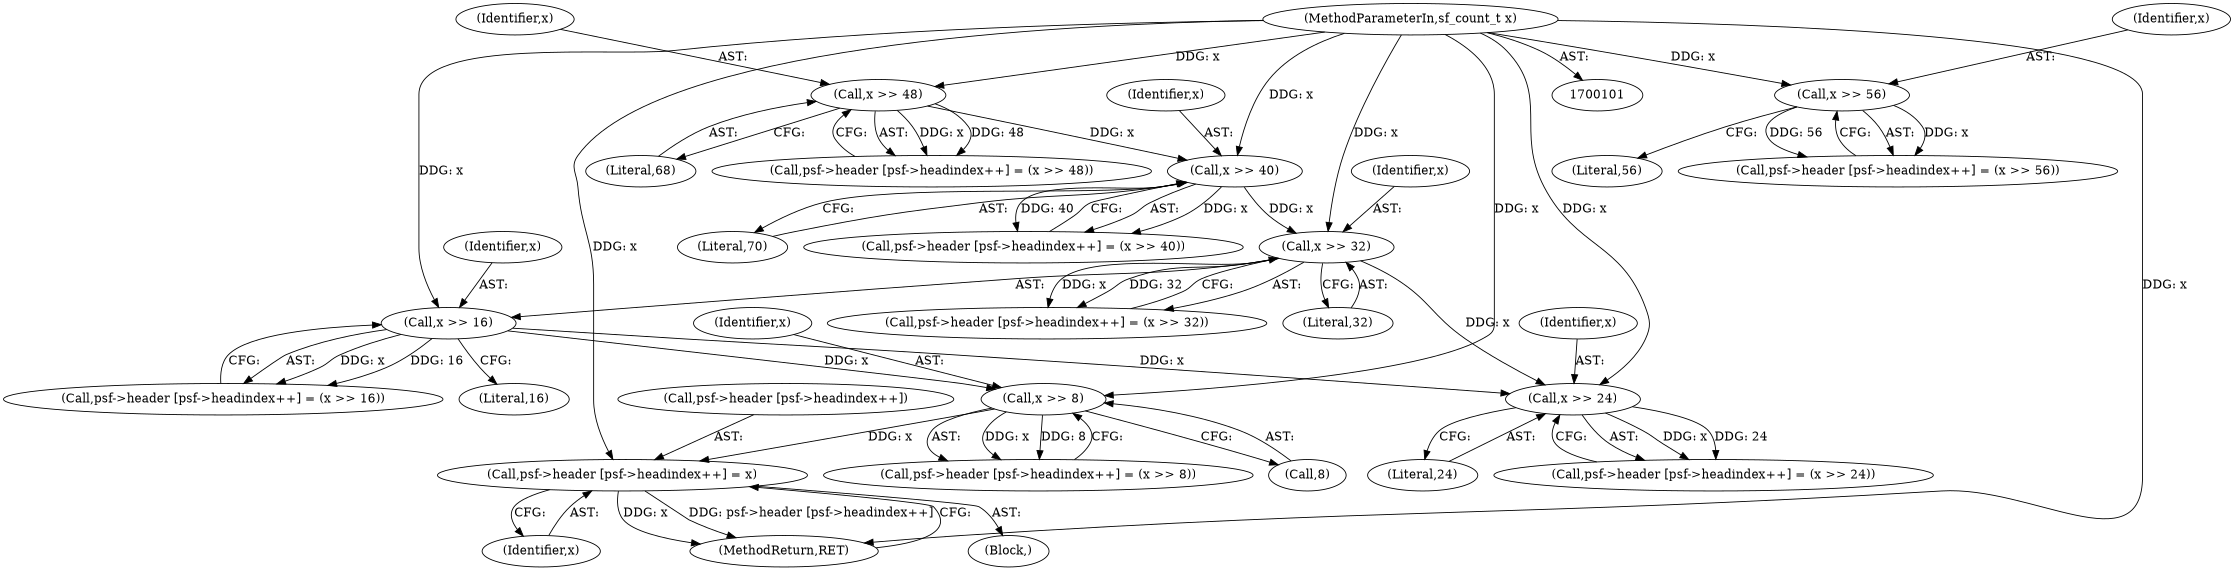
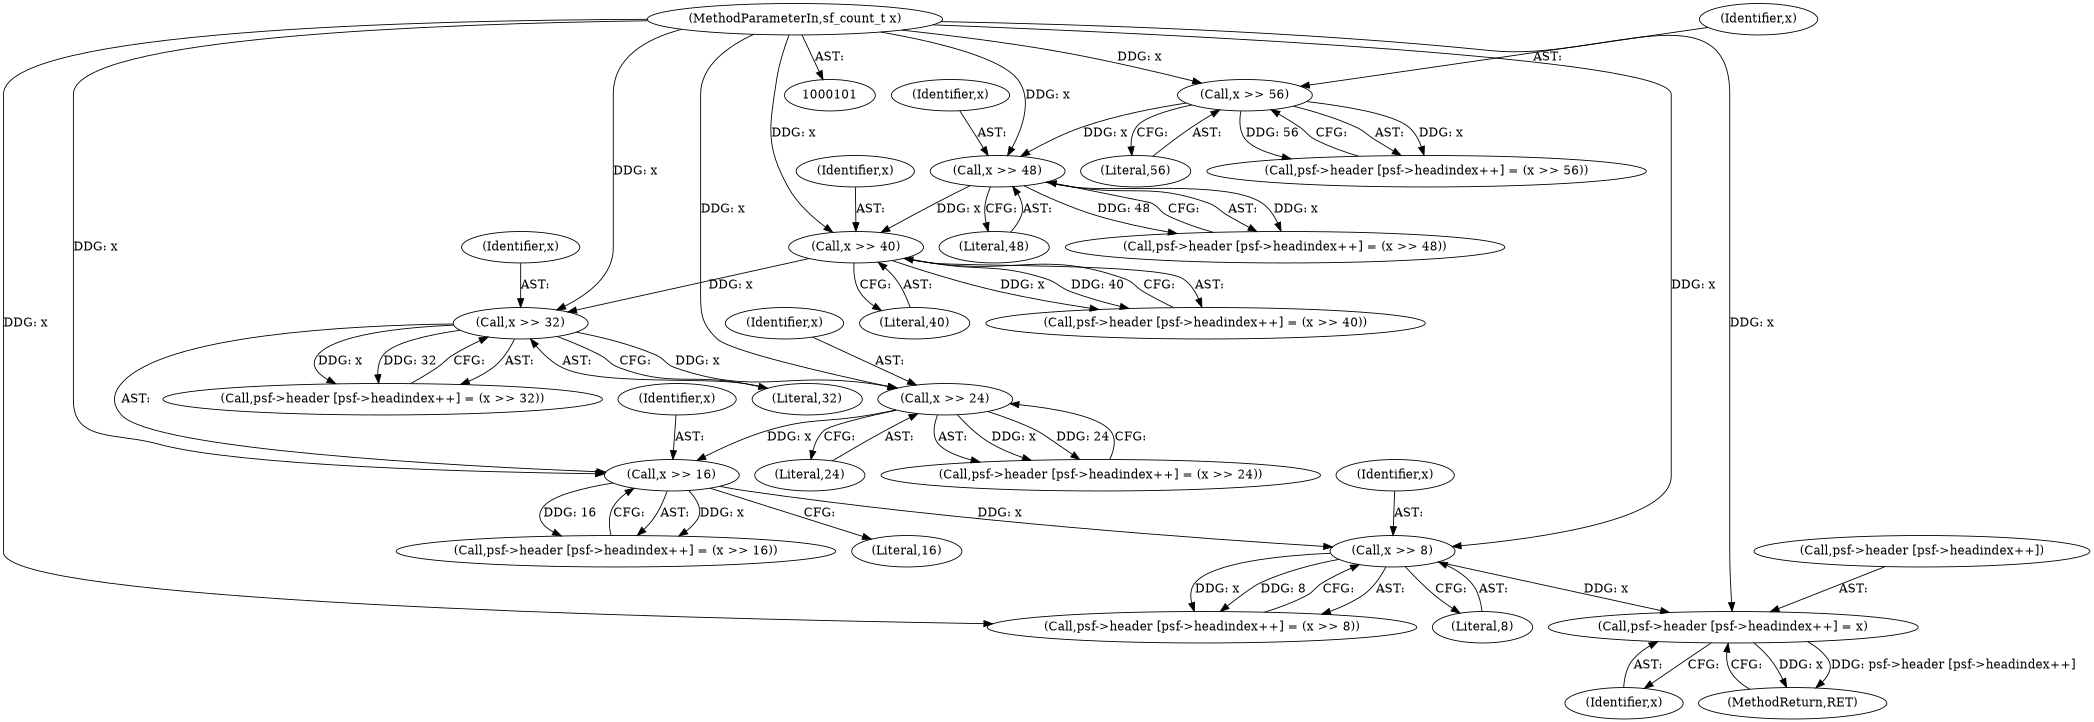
node "1700101": label "1700101" -> "1000101"
edge "(Call,x >> 56)" -> "(Call,x >> 48)": added, label "DDG: x"
edge "(Literal,56)" -> "(Call,x >> 56)": added, label "AST:"
node "(Literal,68)": label "(Literal,68)" -> "(Literal,48)"
node "(Literal,70)": label "(Literal,70)" -> "(Literal,40)"
edge "(Call,x >> 16)" -> "(Call,x >> 24)": reversed
node "(Call,8)": label "(Call,8)" -> "(Literal,8)"
edge "(MethodParameterIn,sf_count_t x)" -> "(MethodReturn,RET)": now "(MethodParameterIn,sf_count_t x)" -> "(Call,psf->header [psf->headindex++] = (x >> 8))"
node "(Block,)": removed
